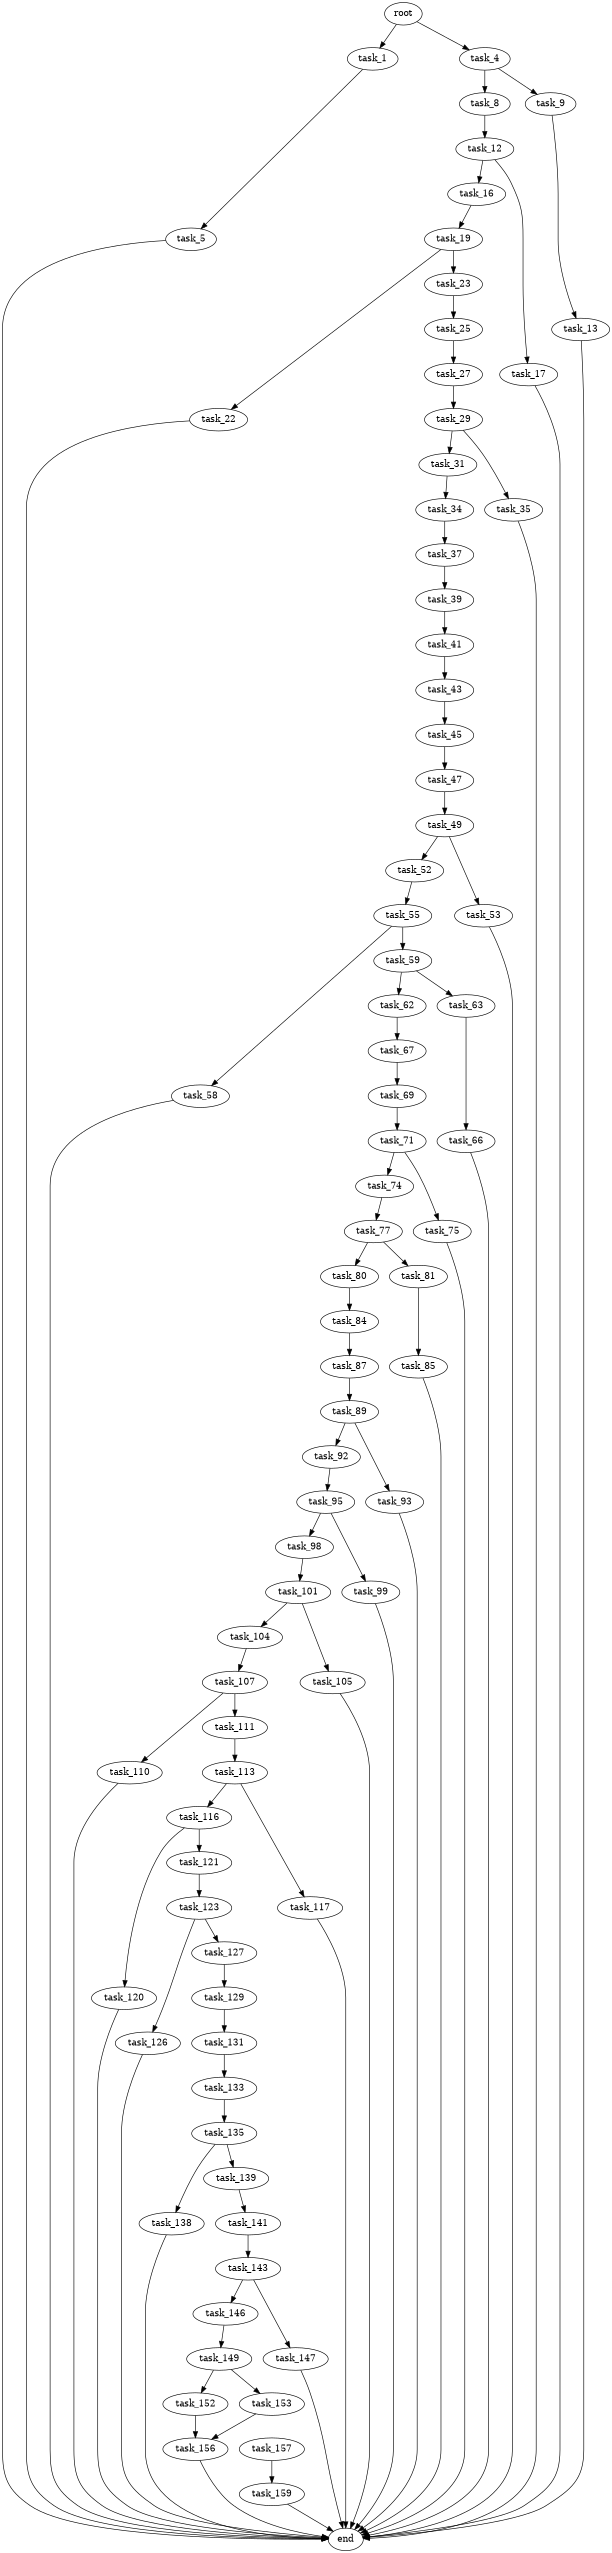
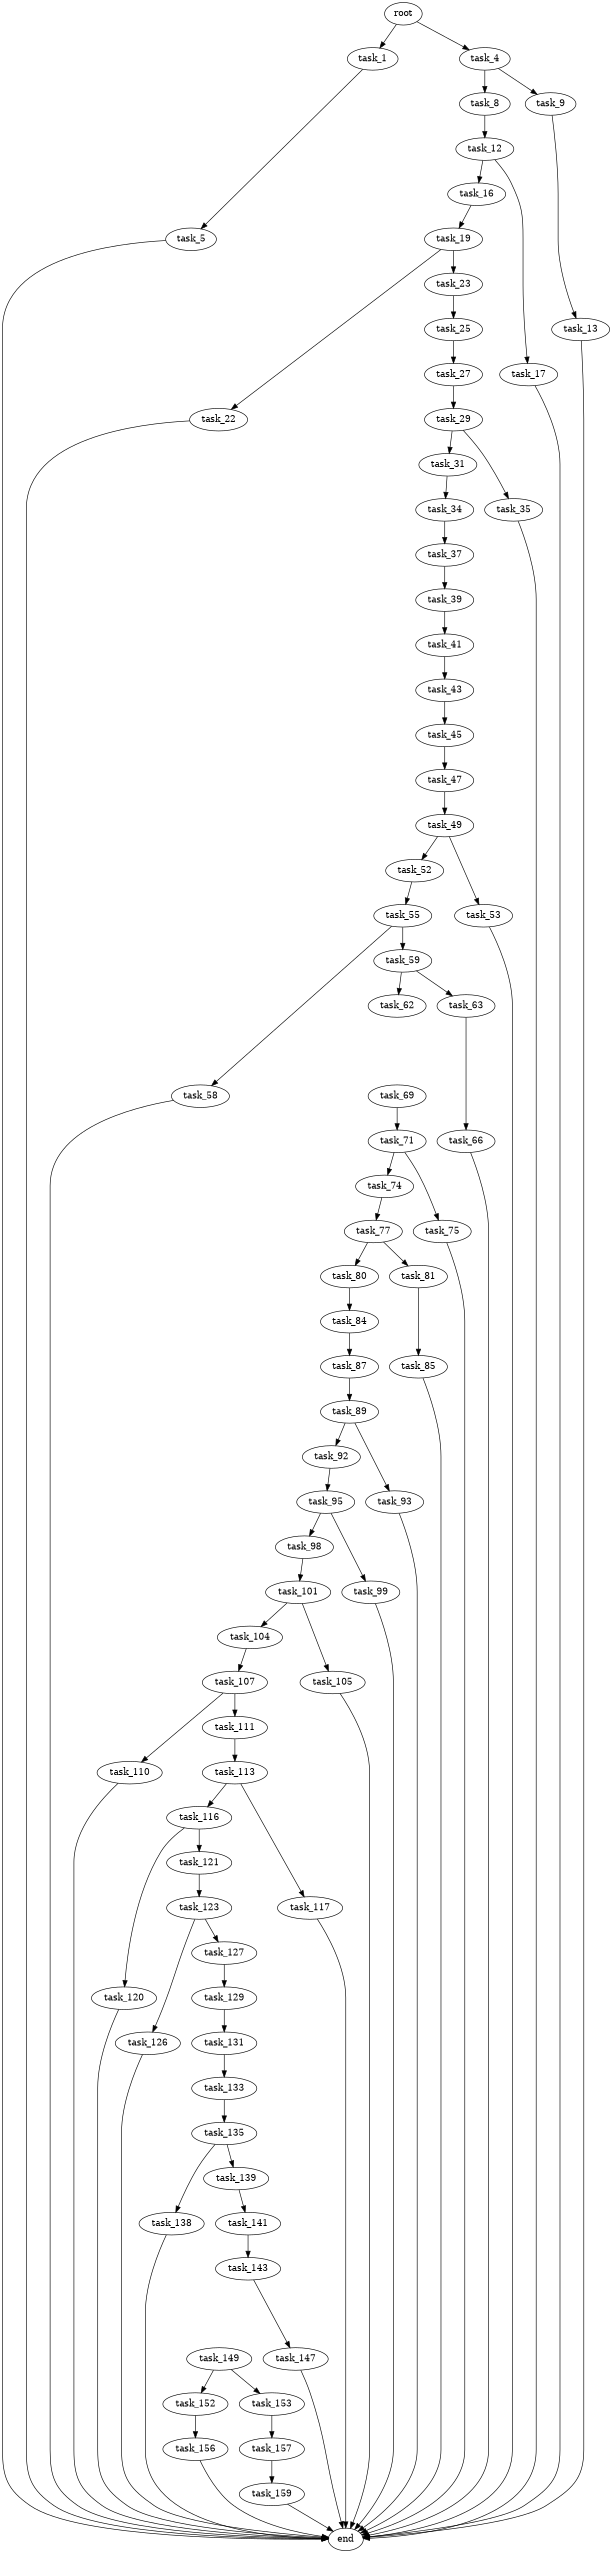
node "task_67": removed
node "task_146": removed
edge "task_153" -> "task_156": now "task_153" -> "task_157"
